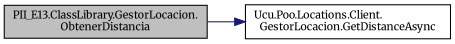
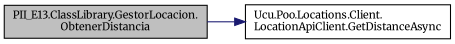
node "Ucu.Poo.Locations.Client. GestorLocacion.GetDistanceAsync": label "Ucu.Poo.Locations.Client. GestorLocacion.GetDistanceAsync" -> "Ucu.Poo.Locations.Client. LocationApiClient.GetDistanceAsync"
